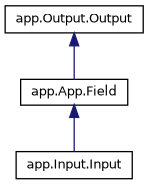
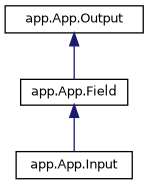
node "app.Output.Output": label "app.Output.Output" -> "app.App.Output"
node "app.Input.Input": label "app.Input.Input" -> "app.App.Input"
